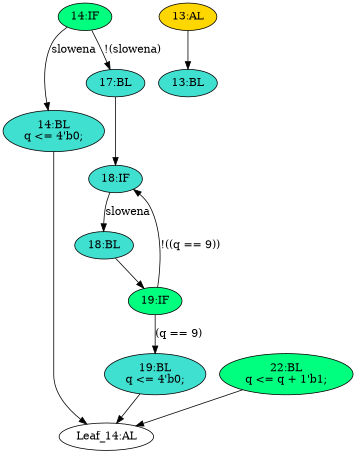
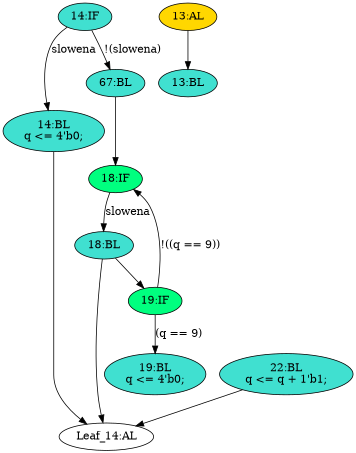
node "14:IF": fillcolor springgreen -> turquoise
node "17:BL": label "17:BL" -> "67:BL"
node "18:IF": fillcolor turquoise -> springgreen
node "22:BL q <= q + 1'b1;": fillcolor springgreen -> turquoise
edge "19:BL q <= 4'b0;" -> "Leaf_14:AL": now "18:BL" -> "Leaf_14:AL"
